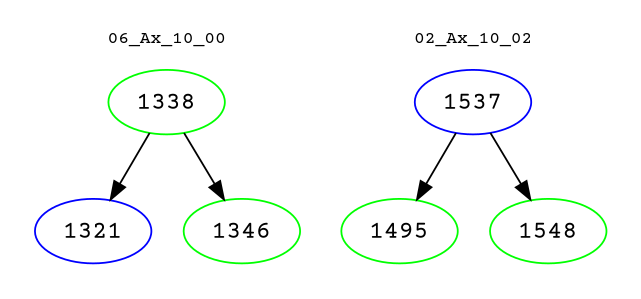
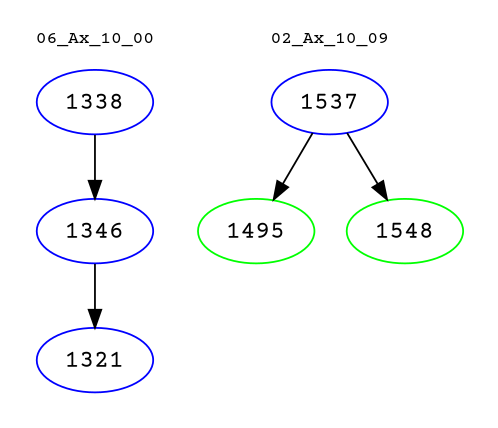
cluster "02_Ax_10_02": label "02_Ax_10_02" -> "02_Ax_10_09"
node "1338": color green -> blue
edge "1338" -> "1321": now "1346" -> "1321"
node "1346": color green -> blue
